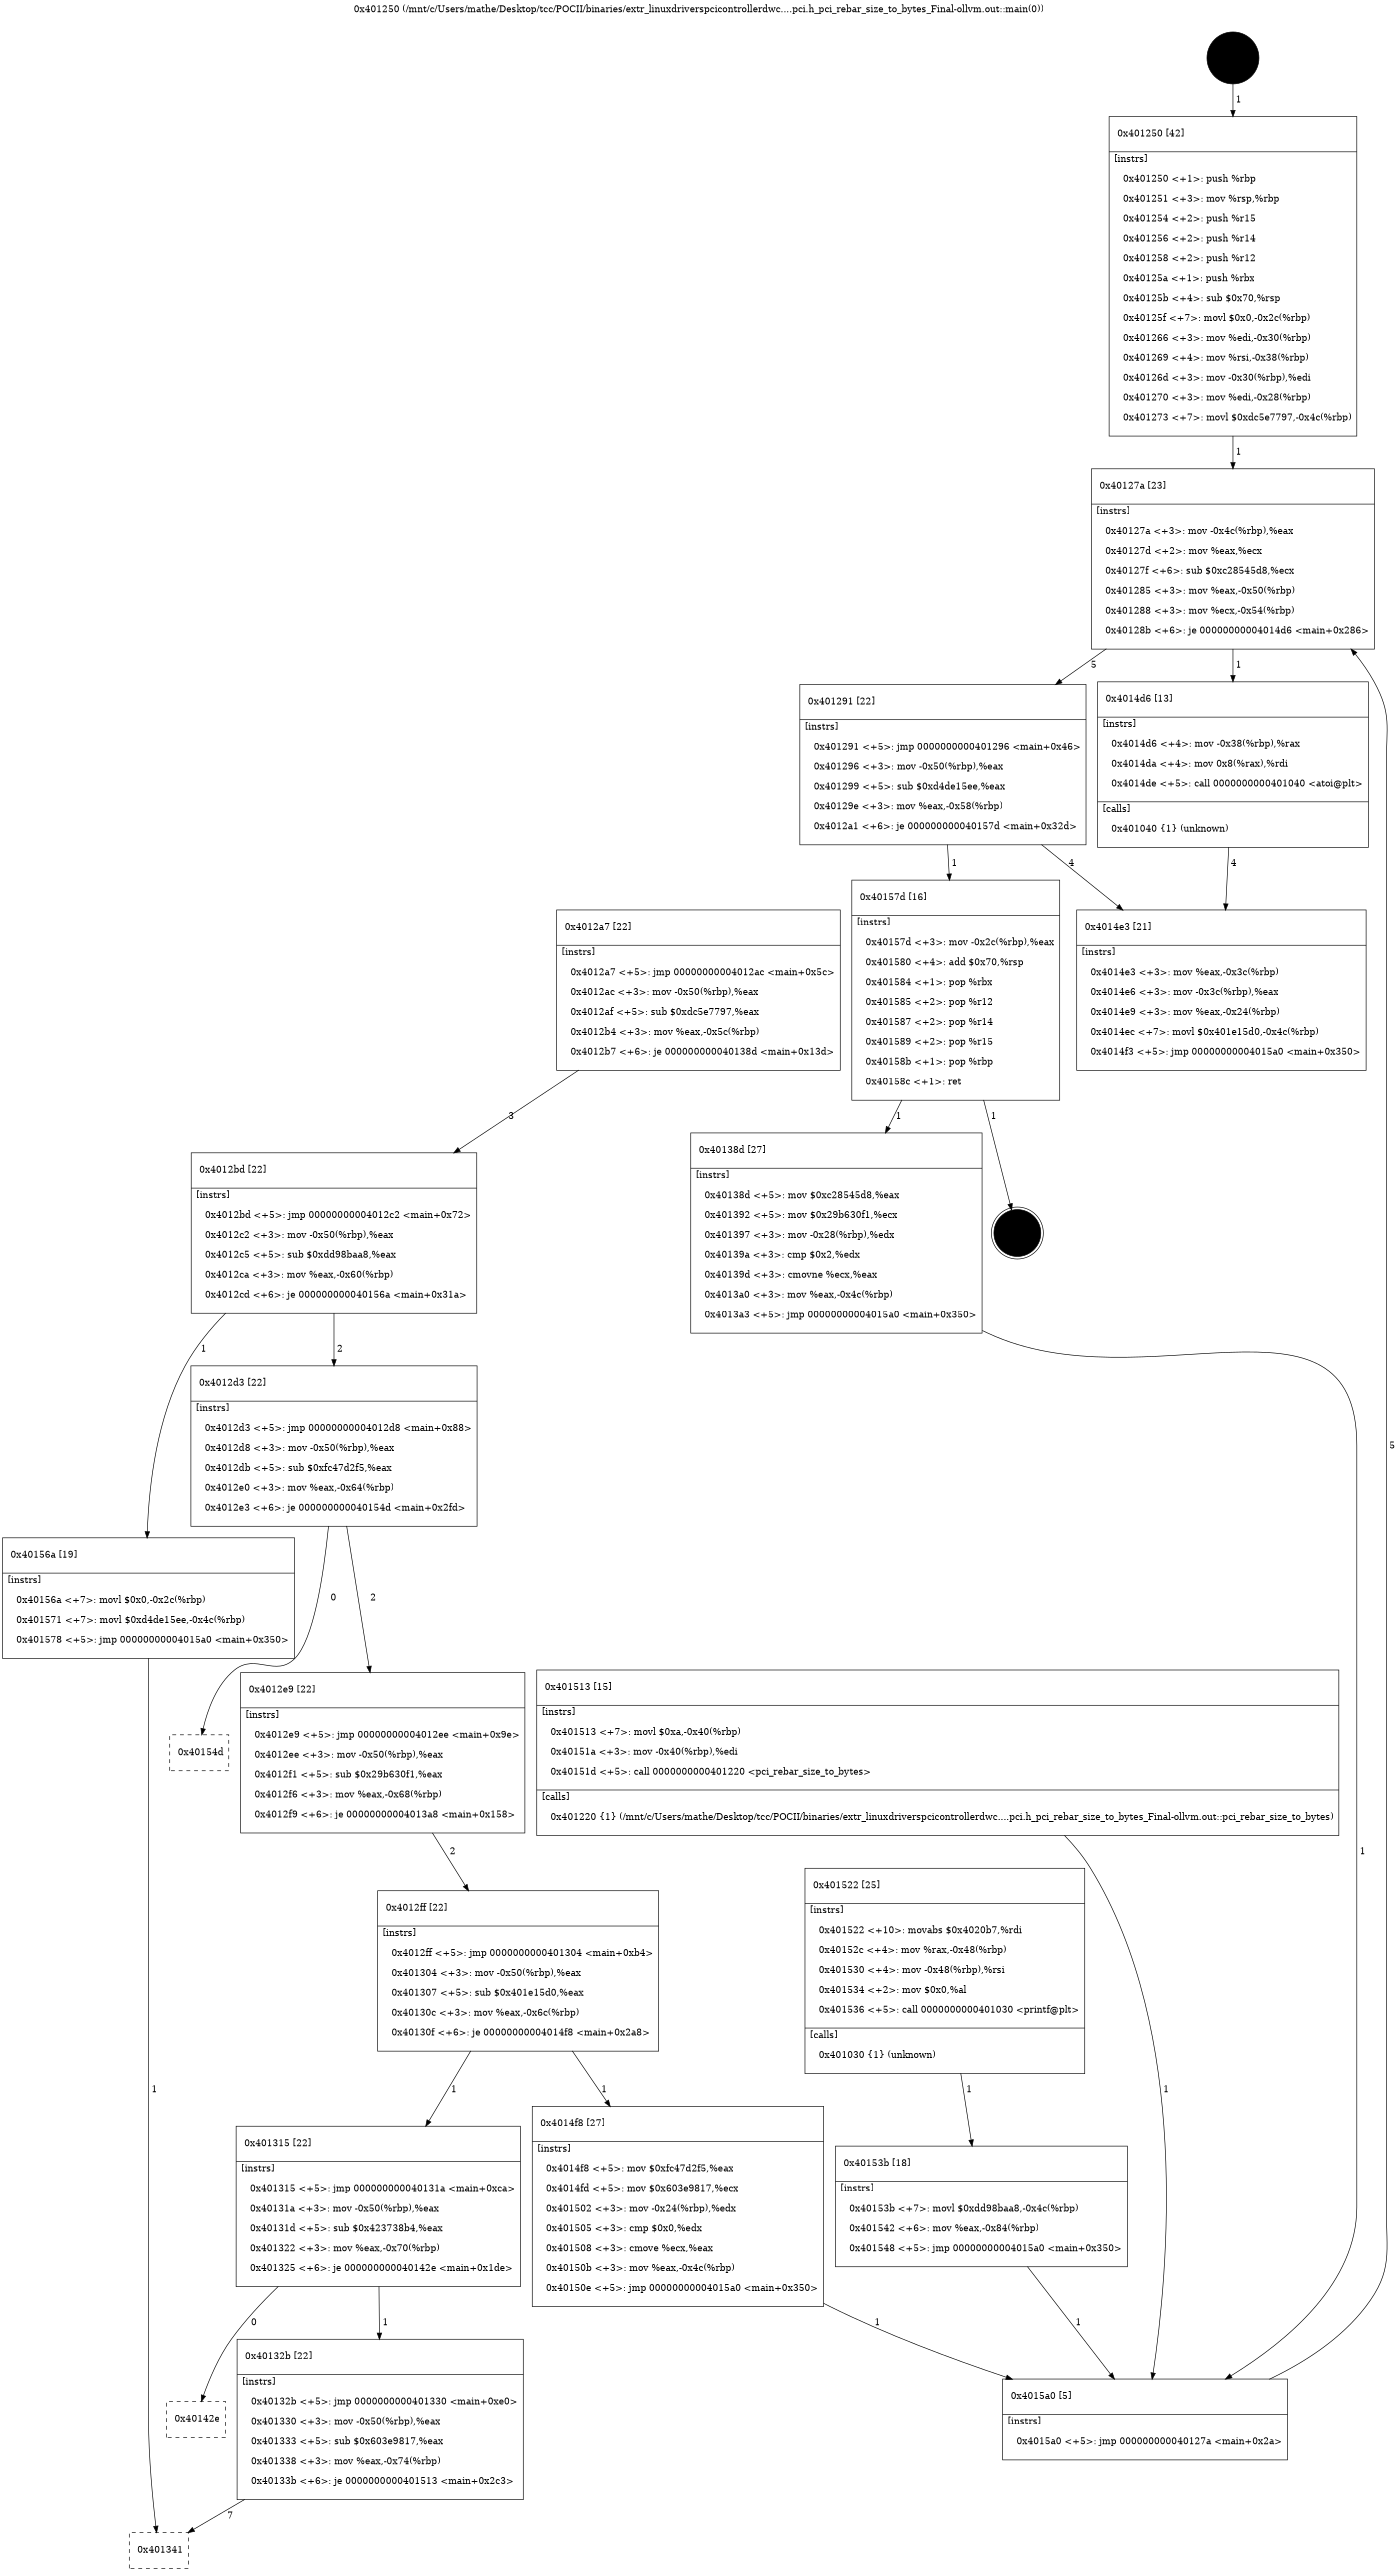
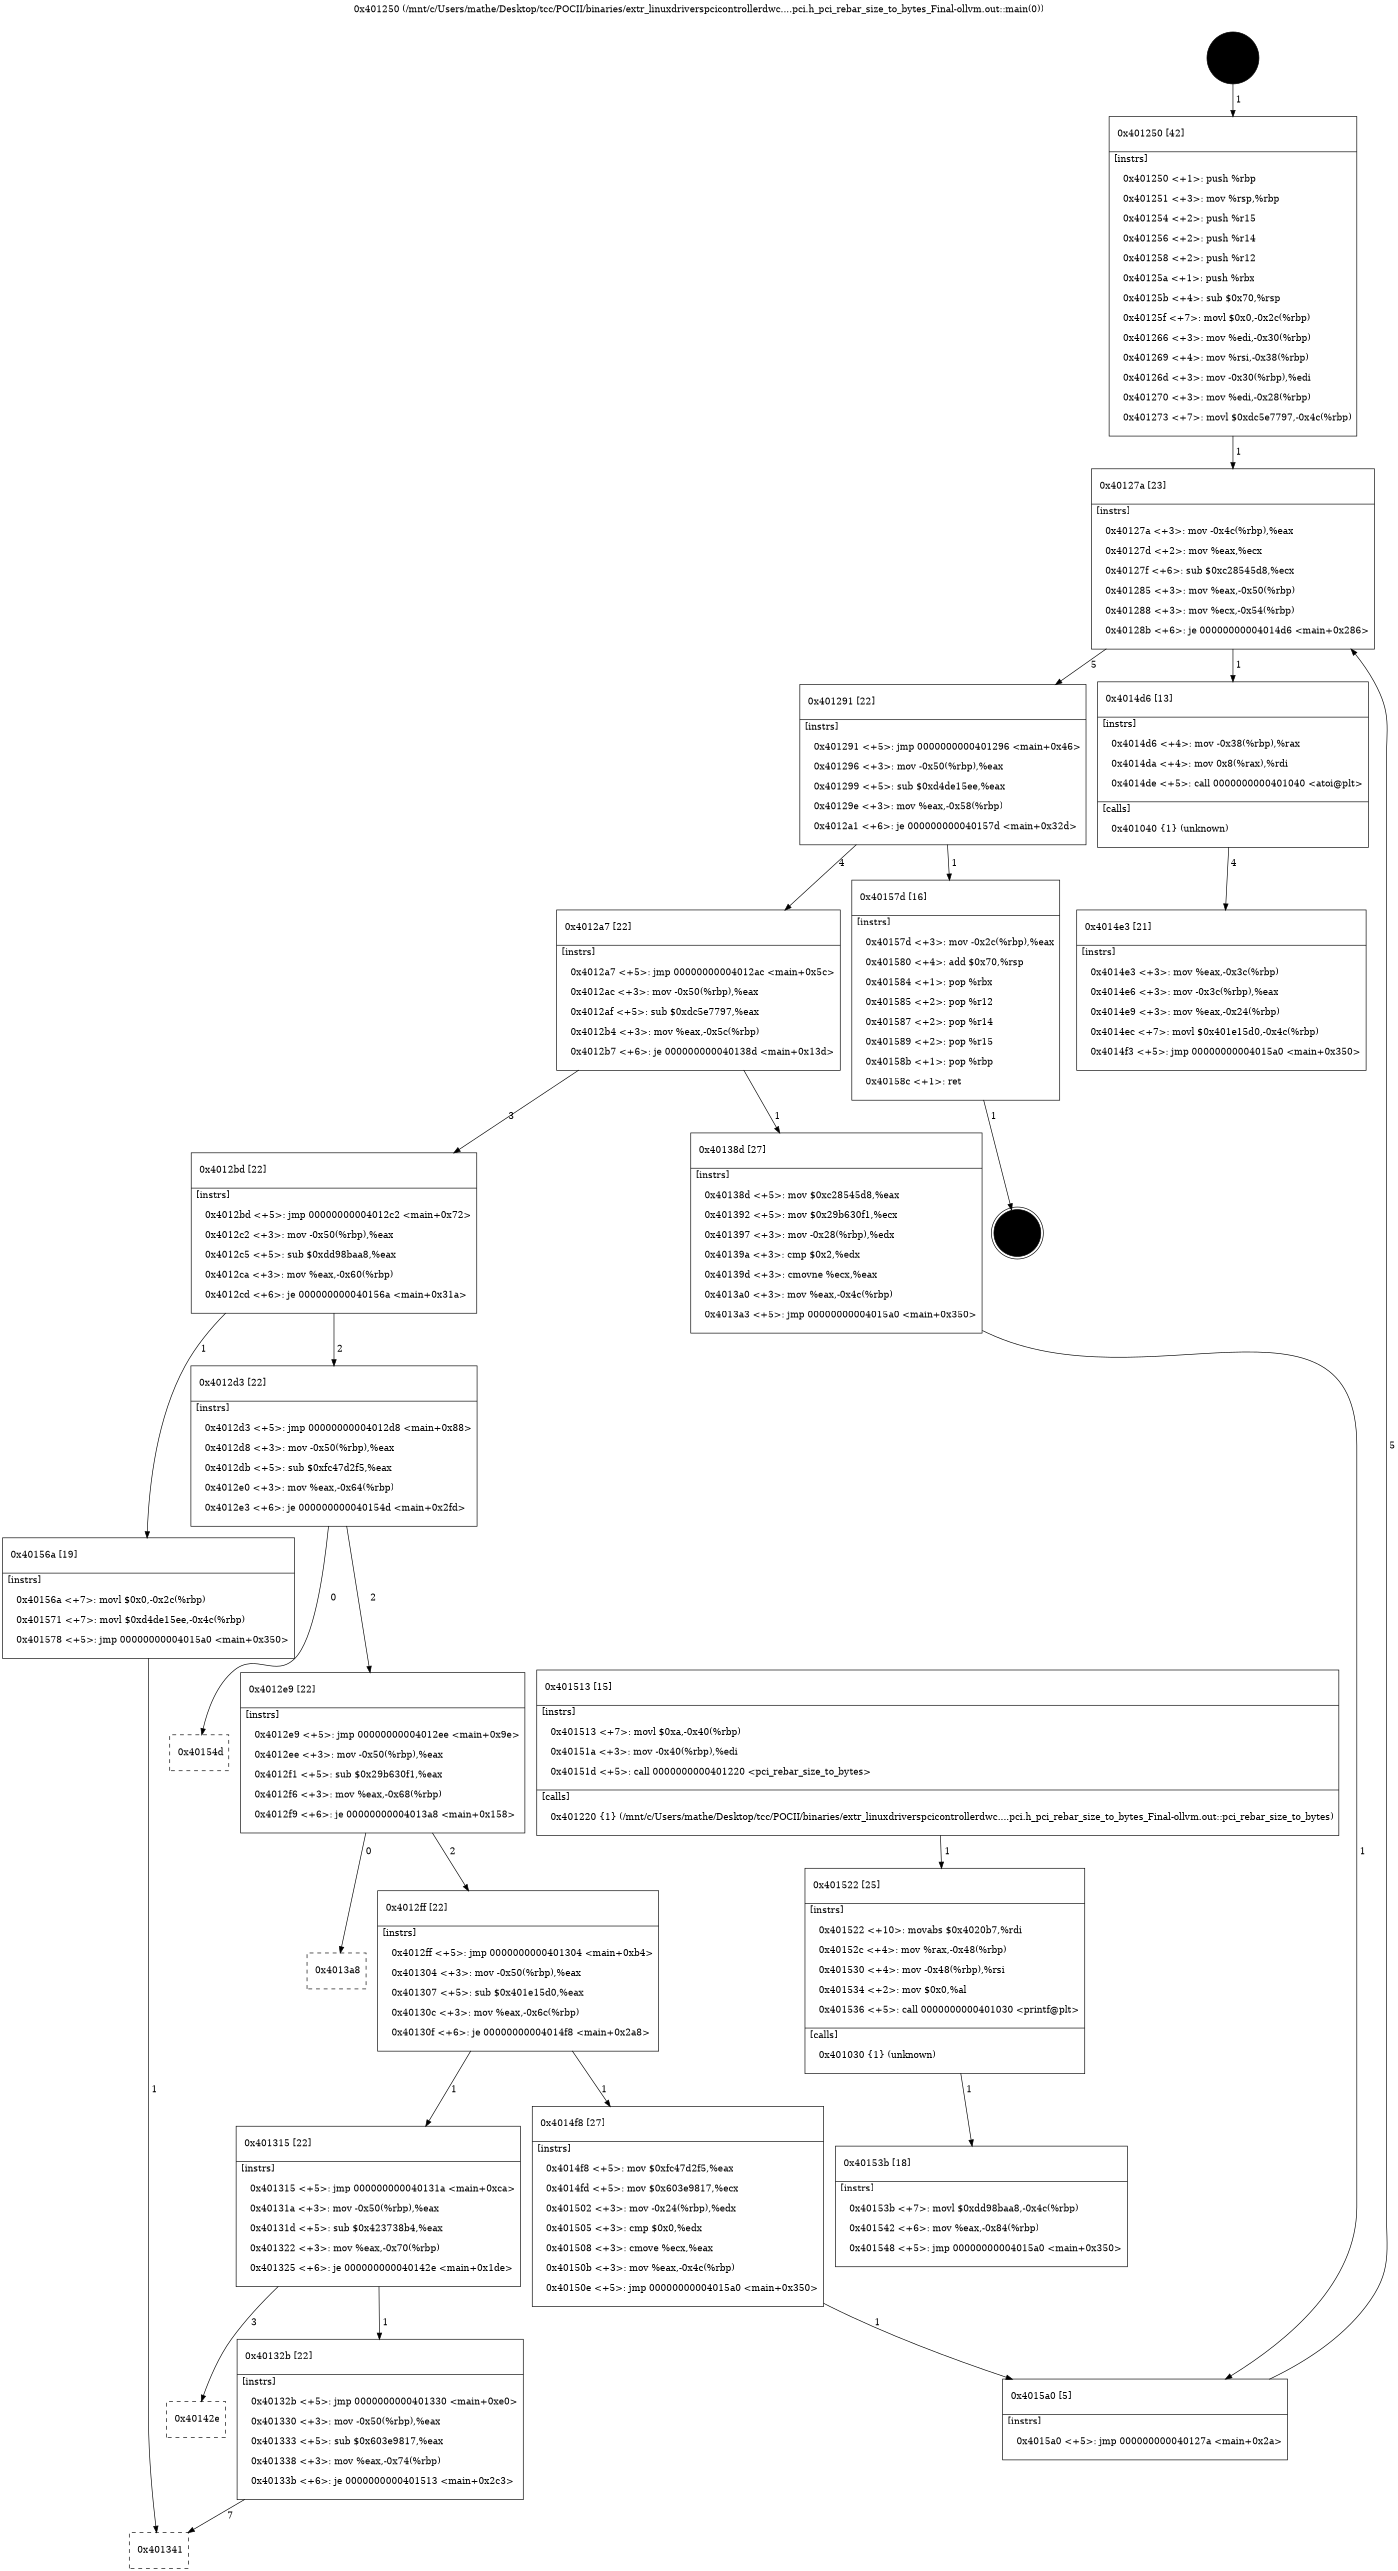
edge "0x401291 [22]" -> "0x4014e3 [21]": now "0x401291 [22]" -> "0x4012a7 [22]"
edge "0x40157d [16]" -> "0x40138d [27]": now "0x4012a7 [22]" -> "0x40138d [27]"
node "0x4013a8": added
edge "0x401513 [15]" -> "0x4015a0 [5]": now "0x401513 [15]" -> "0x401522 [25]"
edge "0x40153b [18]" -> "0x4015a0 [5]": removed, label "1"
edge "0x401315 [22]" -> "0x40142e": label " 0" -> " 3"
